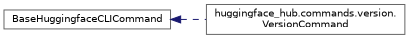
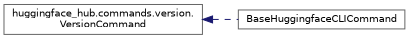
edge "huggingface_hub.commands.version. VersionCommand" -> "BaseHuggingfaceCLICommand": reversed
